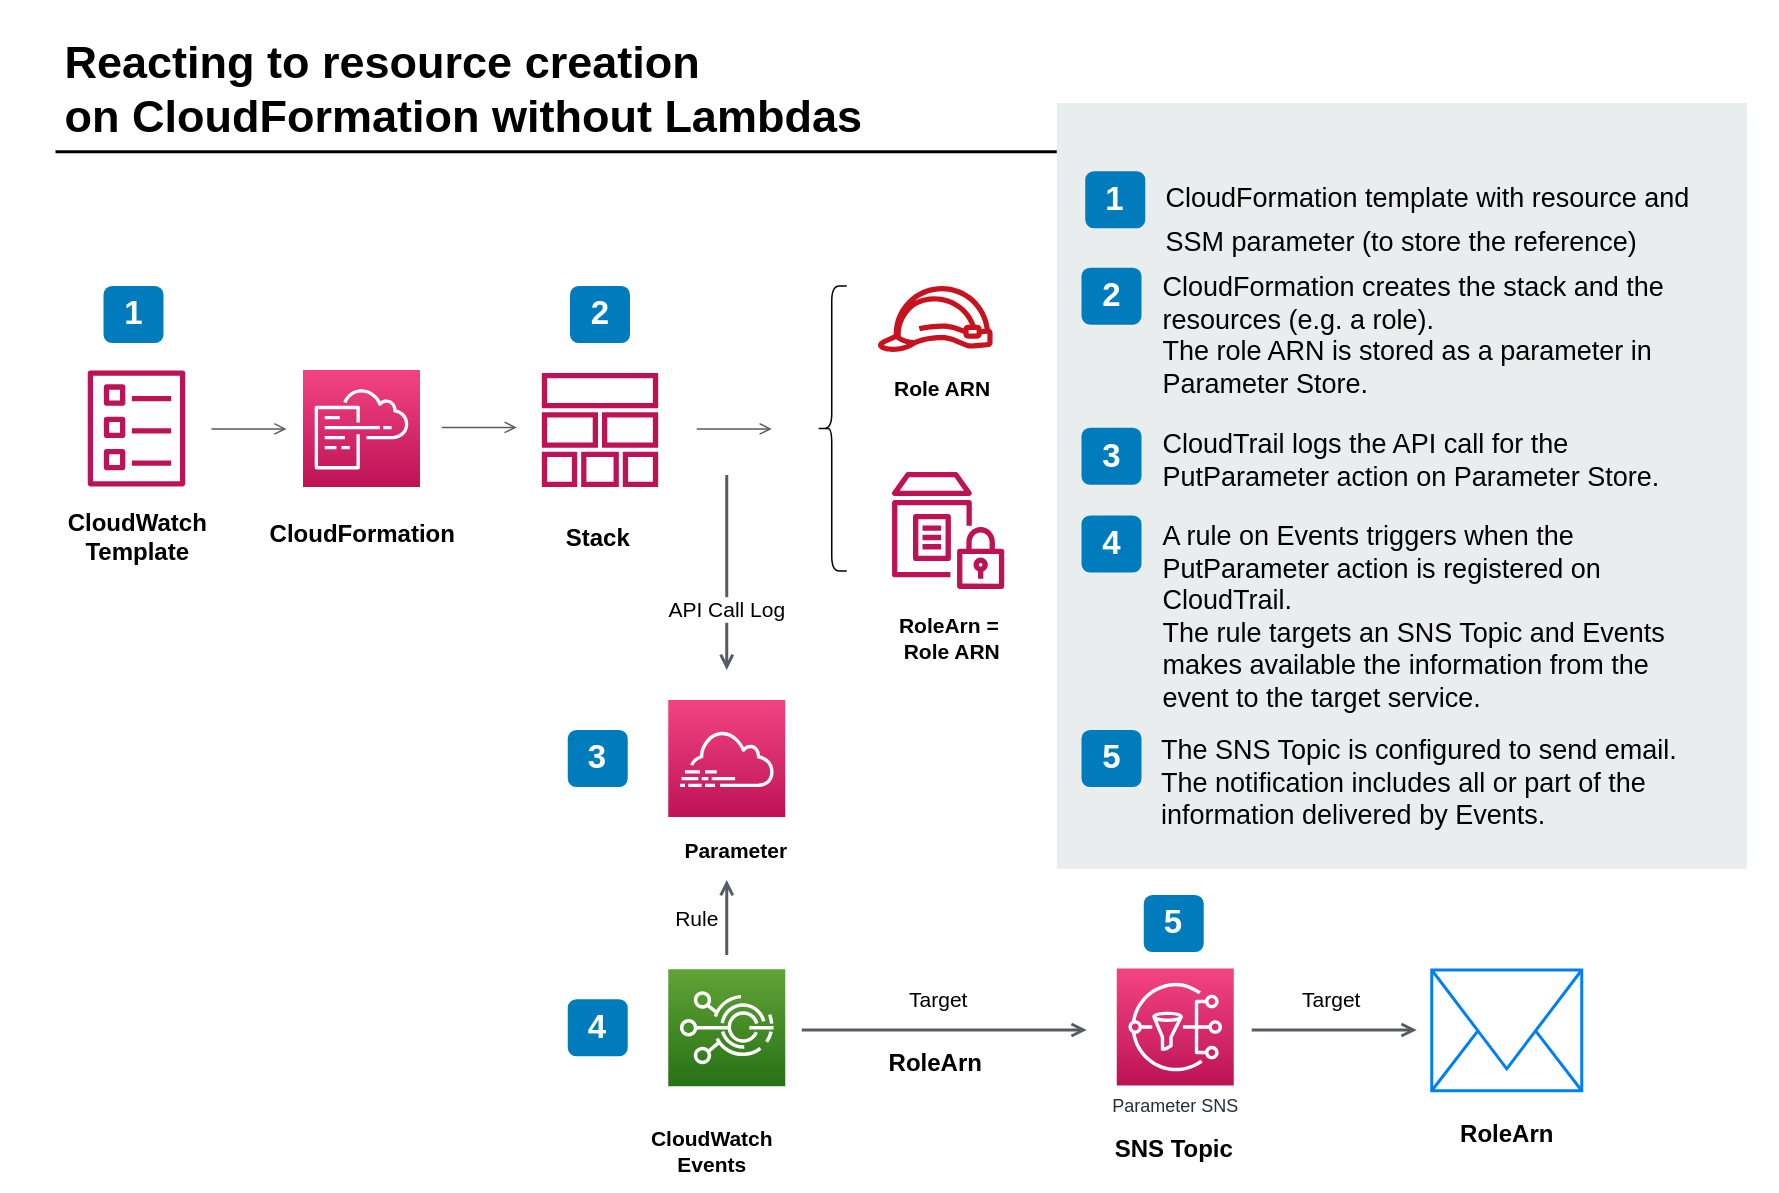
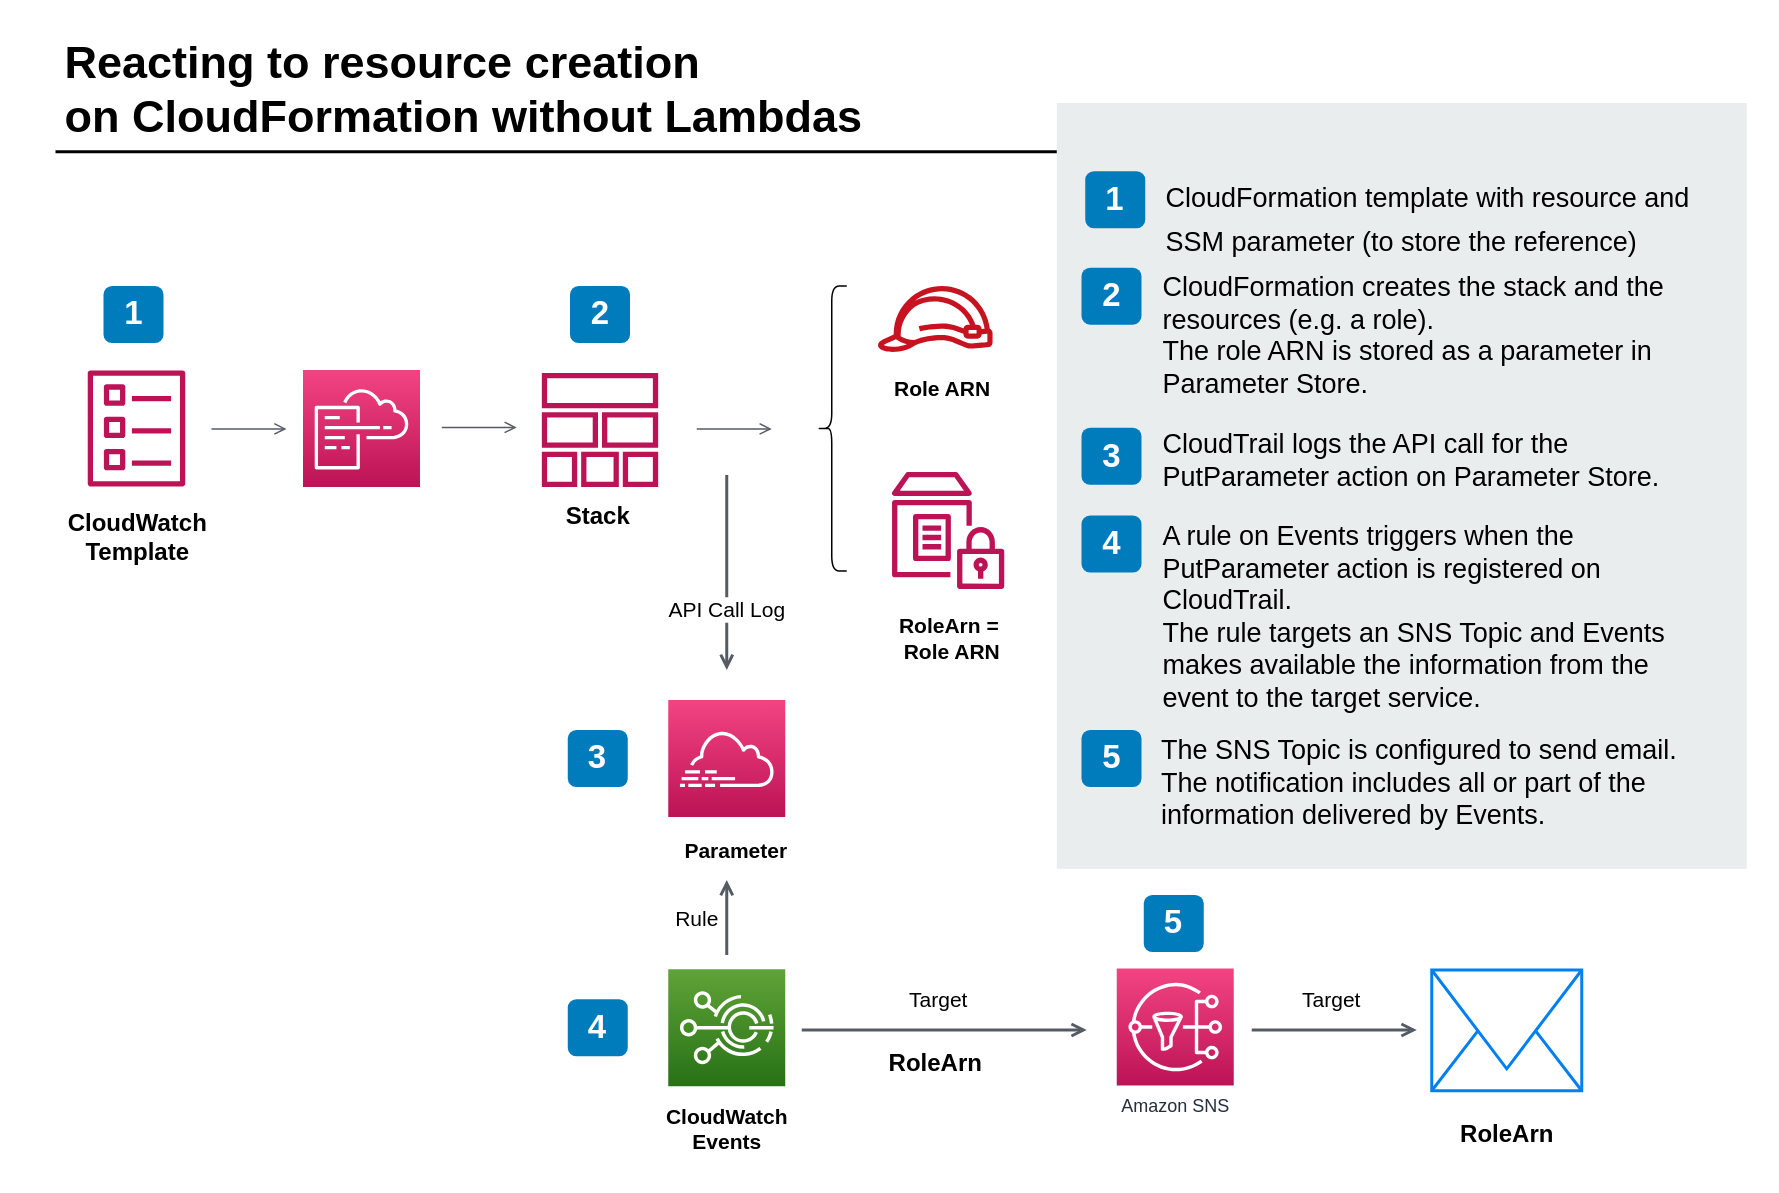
node "CloudFormation": removed
node "Stack": moved (598, 534) -> (598, 512)
node "Parameter SNS": label "Parameter SNS" -> "Amazon SNS"
node "SNS Topic": removed
node "CloudWatch Events": moved (712, 1153) -> (727, 1130)
